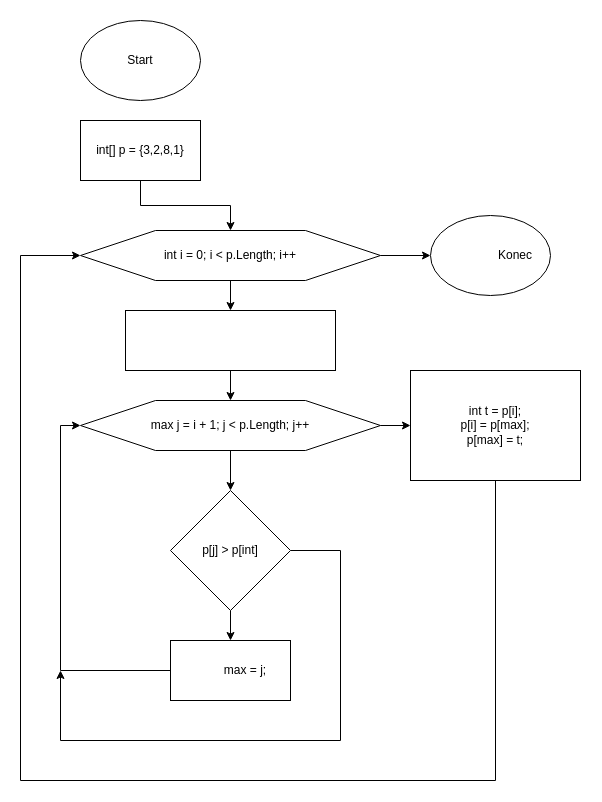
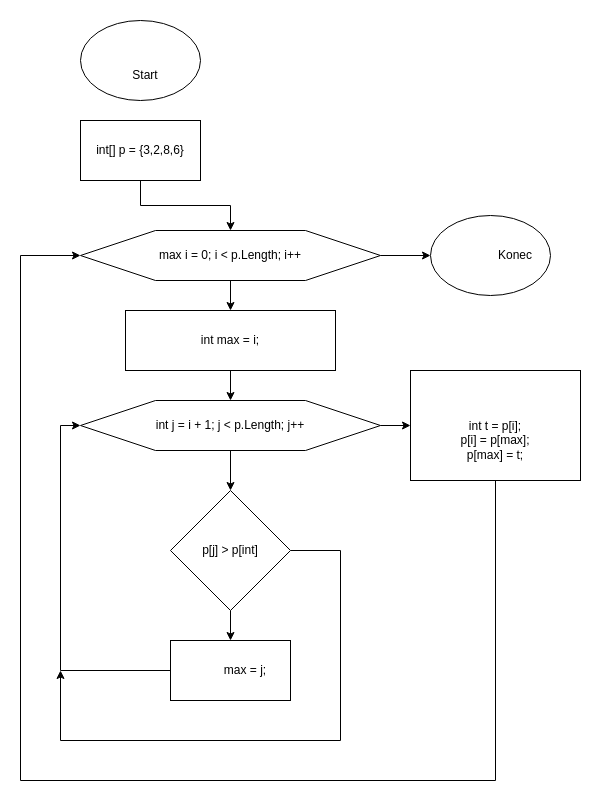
node "Start": moved (141, 61) -> (146, 76)
node "int[] p = {3,2,8,1}": label "int[] p = {3,2,8,1}" -> "int[] p = {3,2,8,6}"
node "int i = 0; i < p.Length; i++": label "int i = 0; i < p.Length; i++" -> "max i = 0; i < p.Length; i++"
node "int max = i;": added
node "max j = i + 1; j < p.Length; j++": label "max j = i + 1; j < p.Length; j++" -> "int j = i + 1; j < p.Length; j++"
node "int t = p[i]; p[i] = p[max]; p[max] = t;": moved (496, 426) -> (496, 441)
